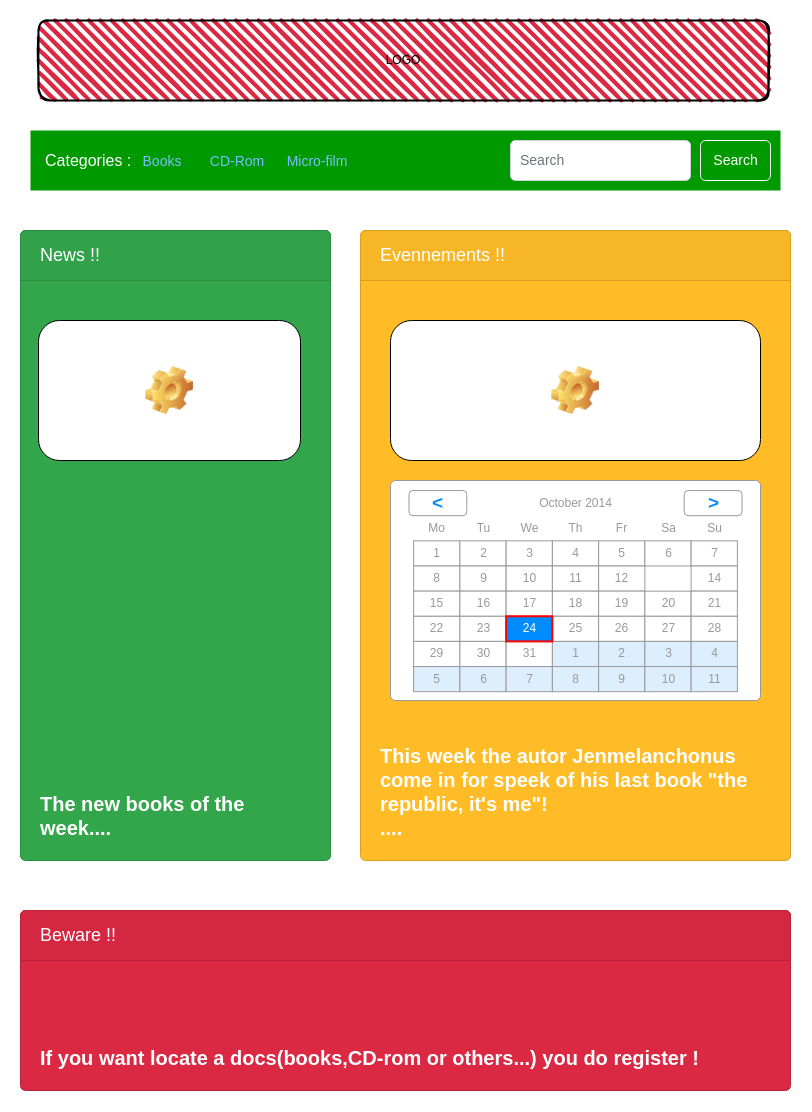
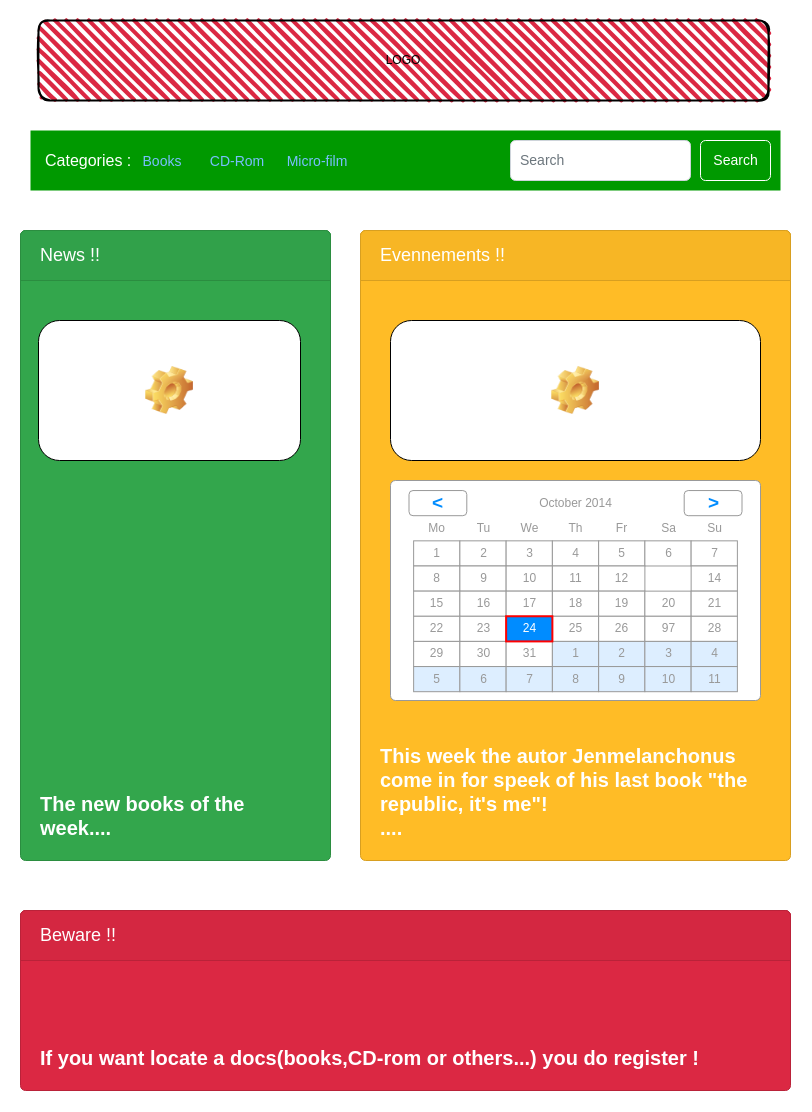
node "27": label "27" -> "97"
